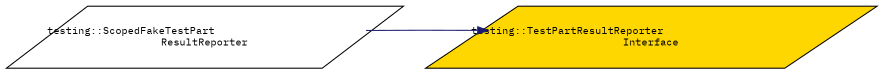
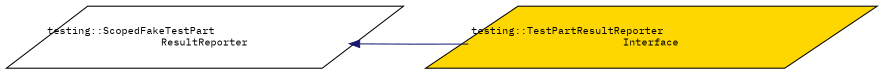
edge "testing::ScopedFakeTestPart ResultReporter" -> "testing::TestPartResultReporter Interface": reversed
